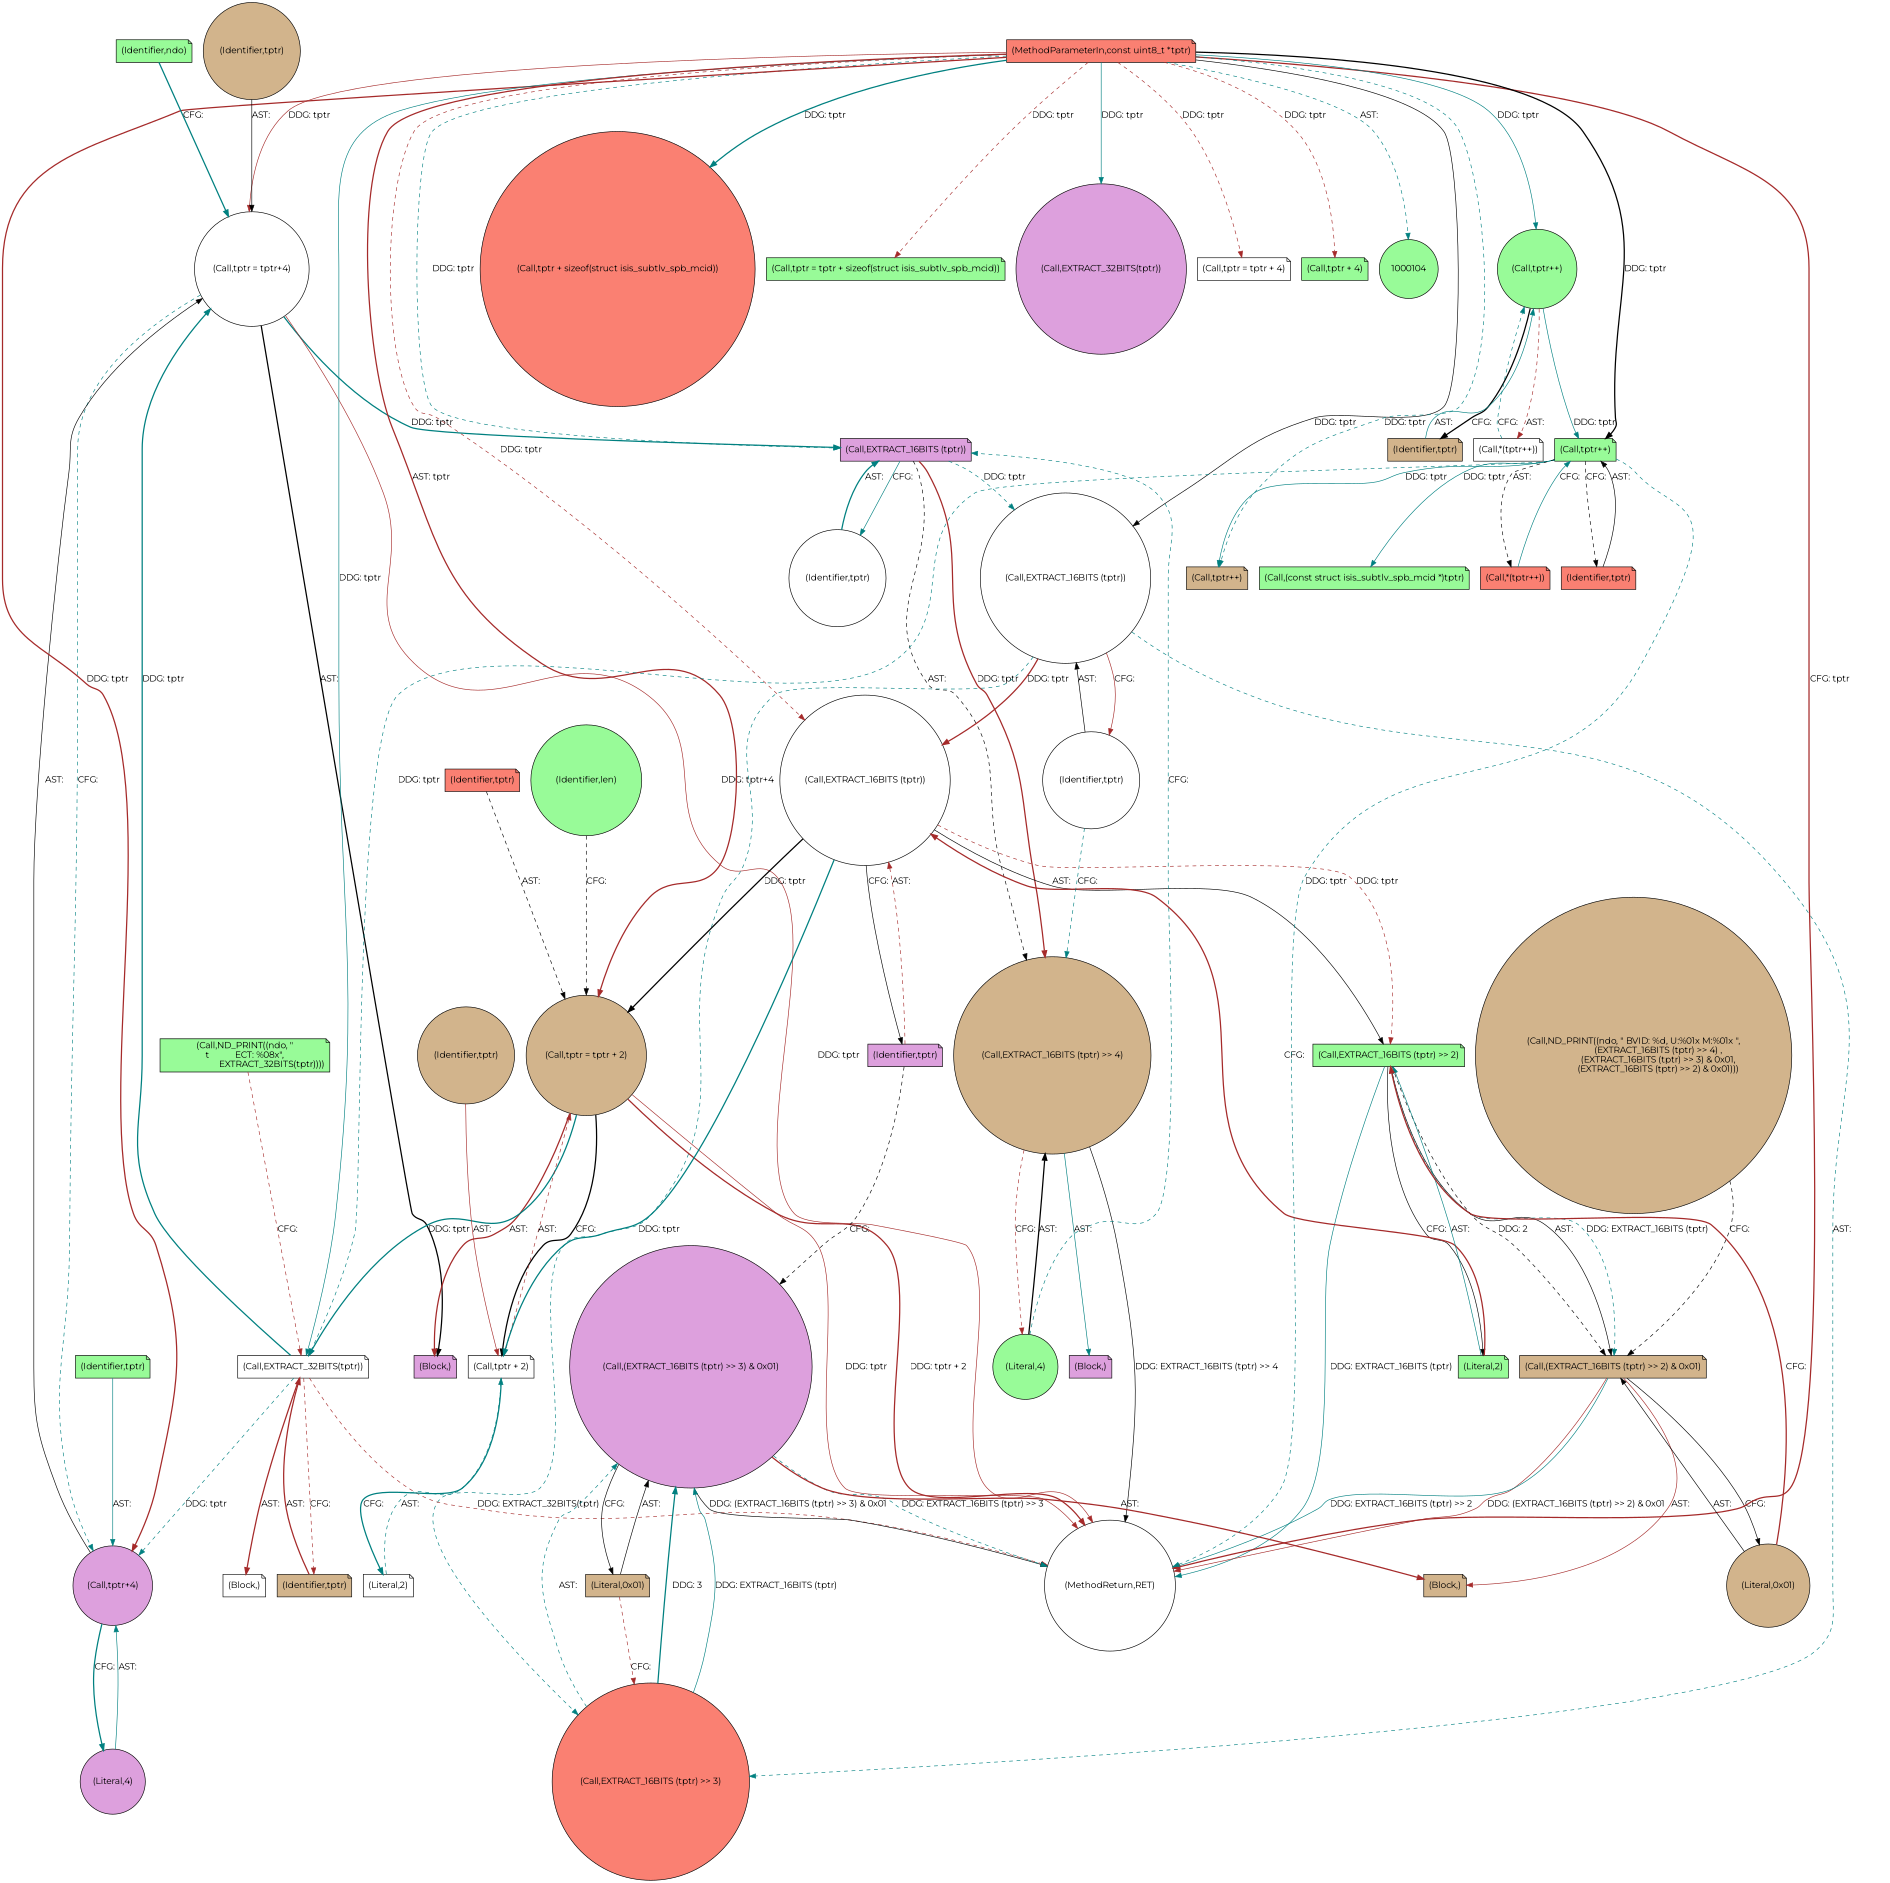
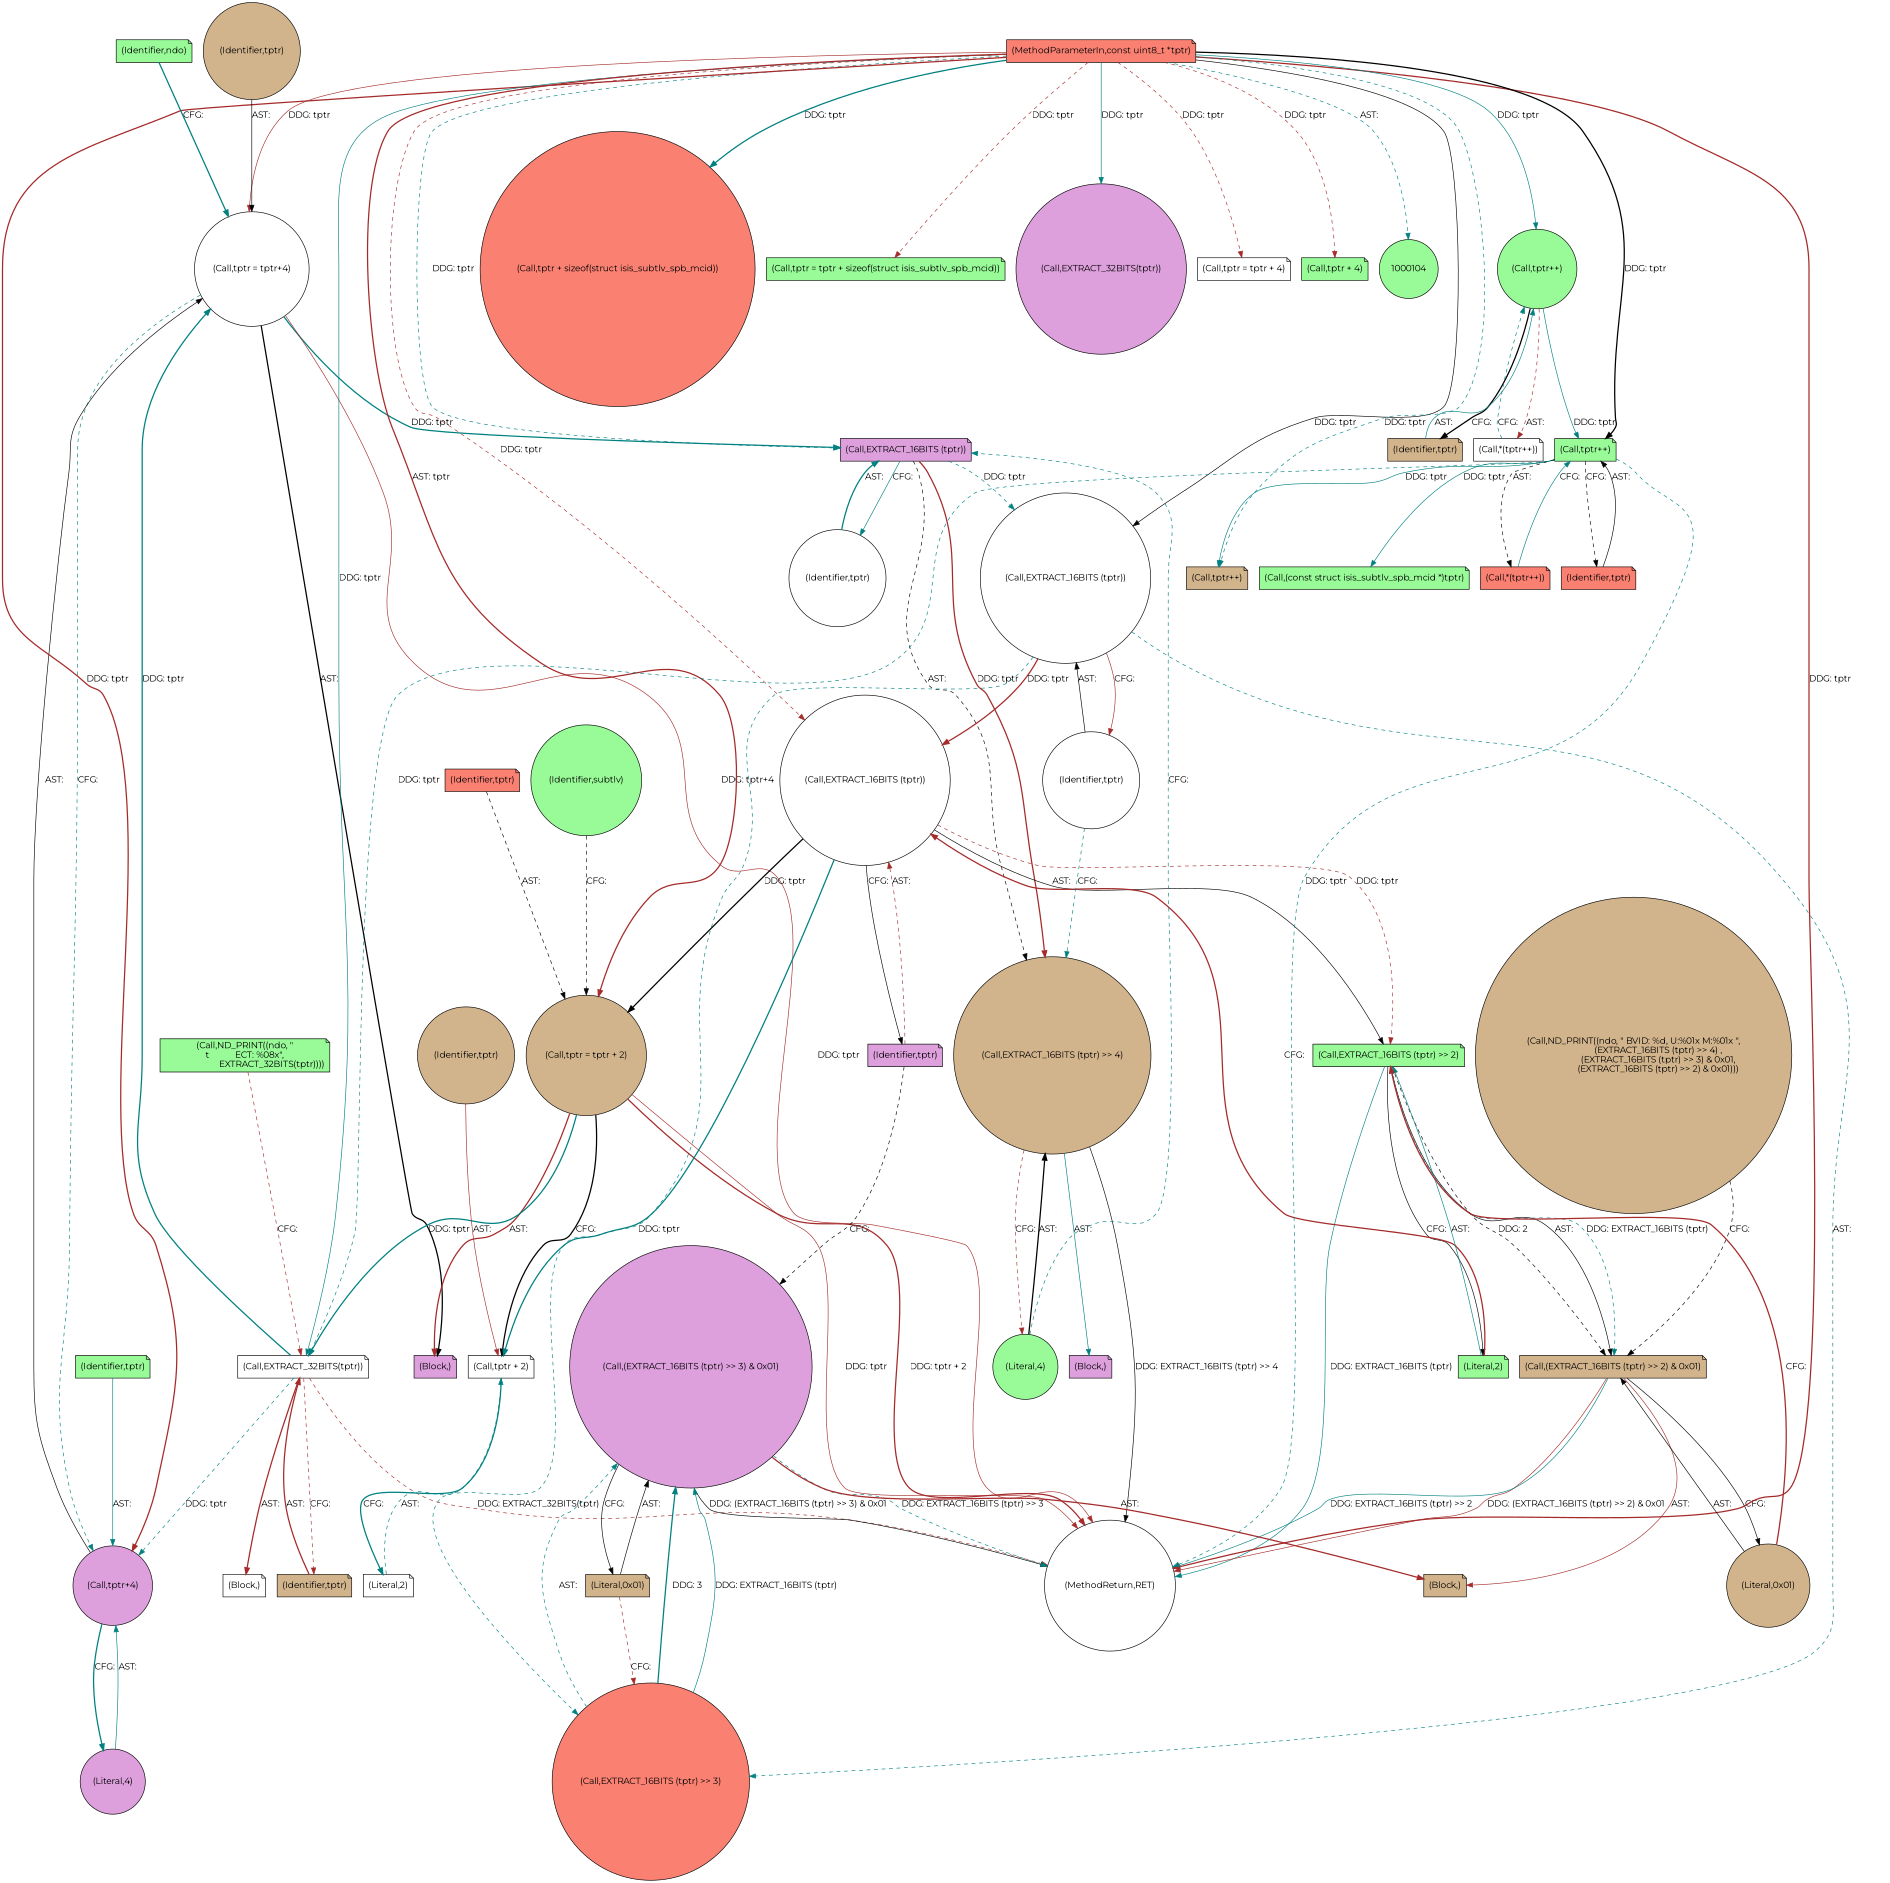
edge "(MethodParameterIn,const uint8_t *tptr)" -> "(MethodReturn,RET)": label "CFG: tptr" -> "DDG: tptr"
node "(Identifier,len)": label "(Identifier,len)" -> "(Identifier,subtlv)"
edge "(Call,tptr + 2)" -> "(Call,tptr = tptr + 2)": removed, label "AST:"
